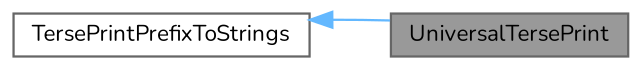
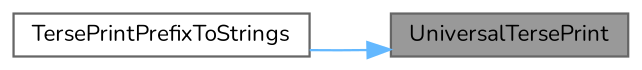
edge "UniversalTersePrint" -> "TersePrintPrefixToStrings": reversed
